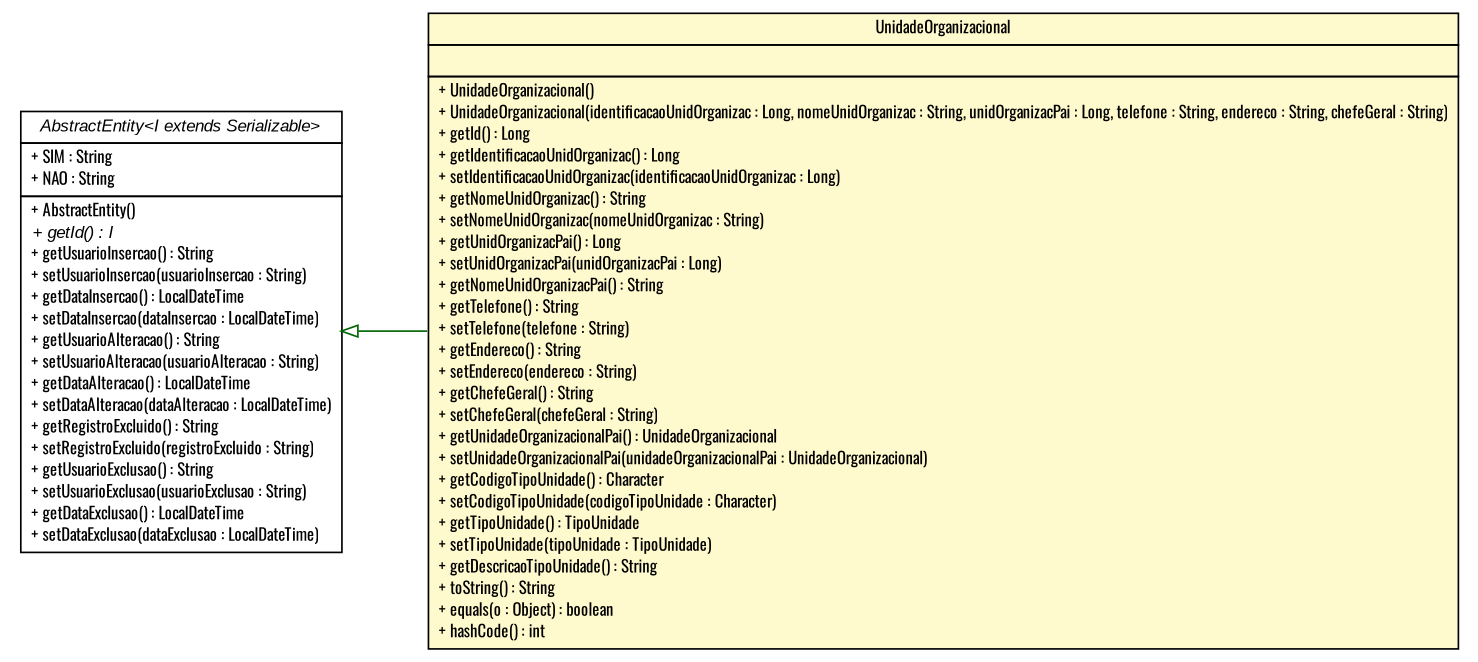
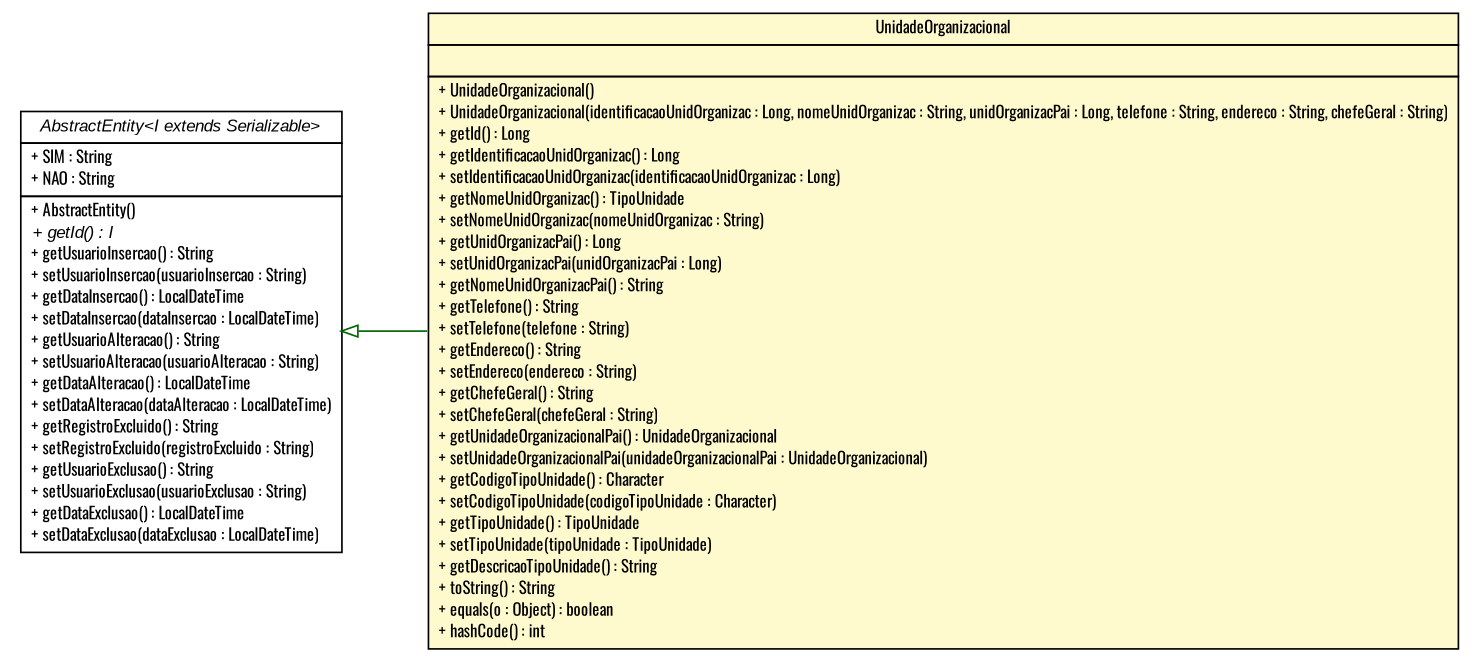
node "UnidadeOrganizacional": text "+ getNomeUnidOrganizac() : String" -> "+ getNomeUnidOrganizac() : TipoUnidade"
